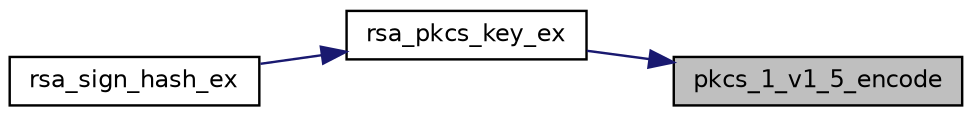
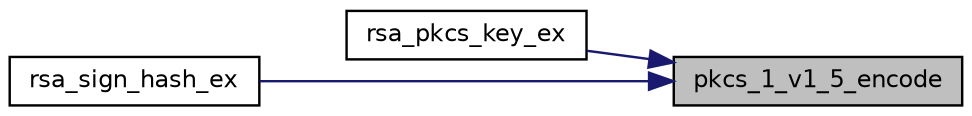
edge "rsa_sign_hash_ex" -> "rsa_pkcs_key_ex": now "rsa_sign_hash_ex" -> "pkcs_1_v1_5_encode"
